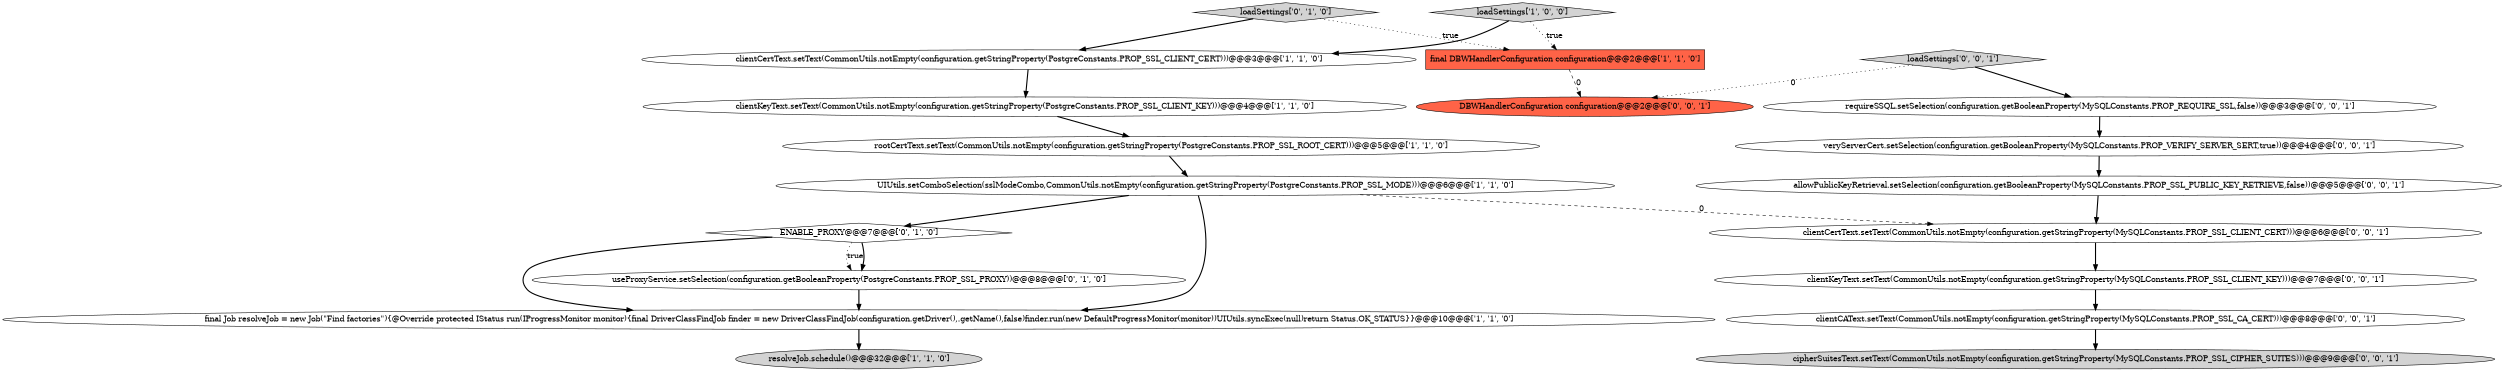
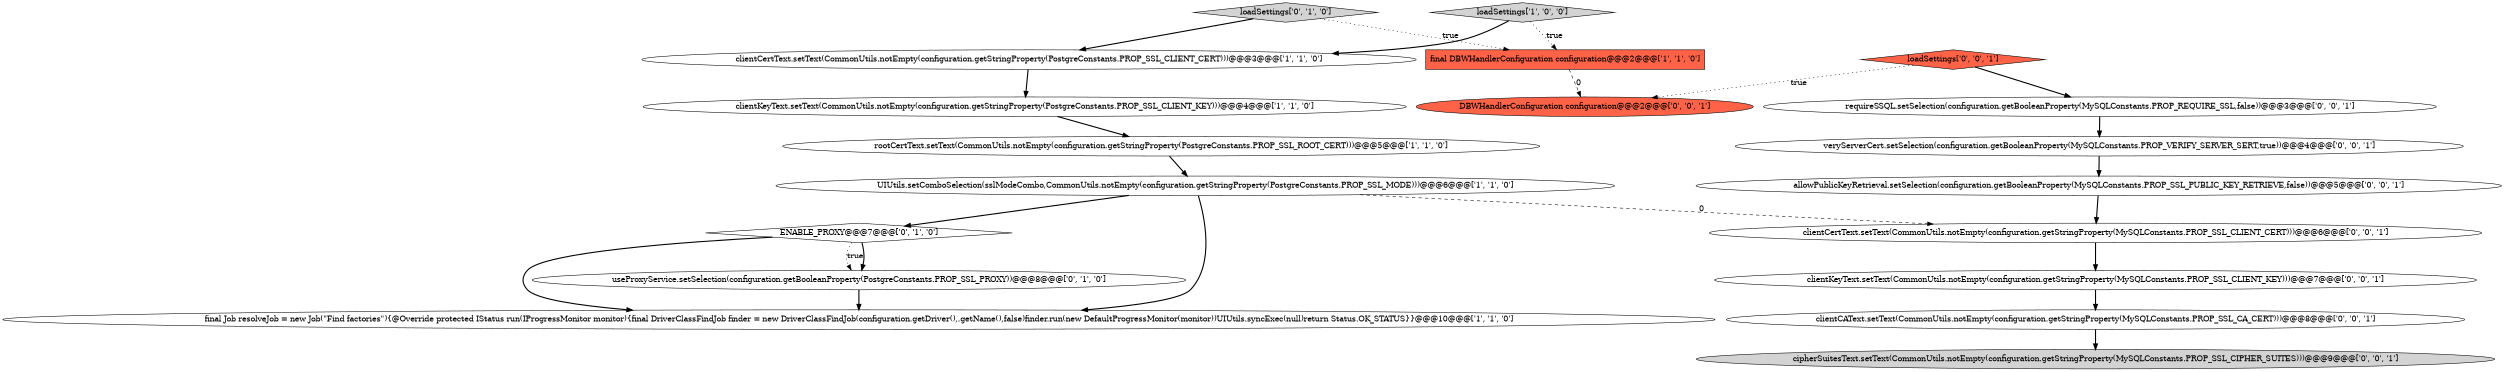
node "loadSettings['0', '0', '1']": fillcolor lightgray -> tomato
edge "loadSettings['0', '0', '1']" -> "DBWHandlerConfiguration configuration@@@2@@@['0', '0', '1']": label "0" -> "true"
node "resolveJob.schedule()@@@32@@@['1', '1', '0']": removed
